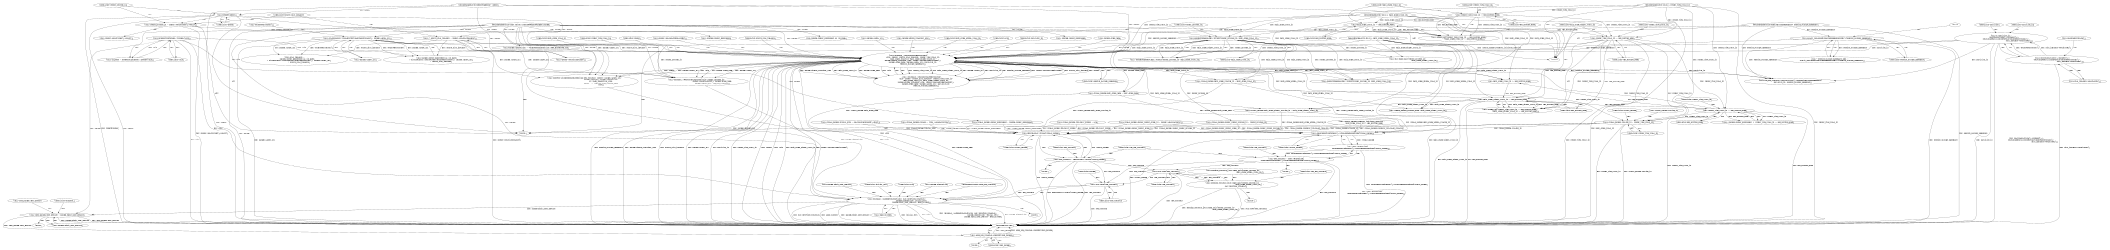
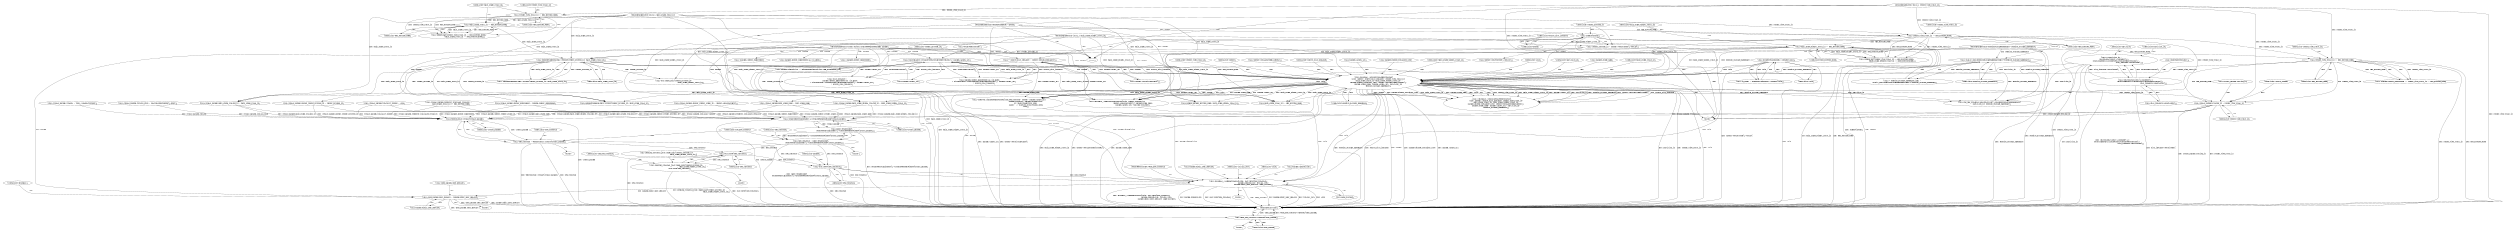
edge "(MethodParameterIn,int32_t main_frame_widget_route_id)" -> "1000104": label "DDG: create_params.renderer_initiated_creation" -> "AST: "
edge "(Call,main_frame_route_id != MSG_ROUTING_NONE)" -> "(Call,main_frame_widget_route_id == MSG_ROUTING_NONE)": reversed
